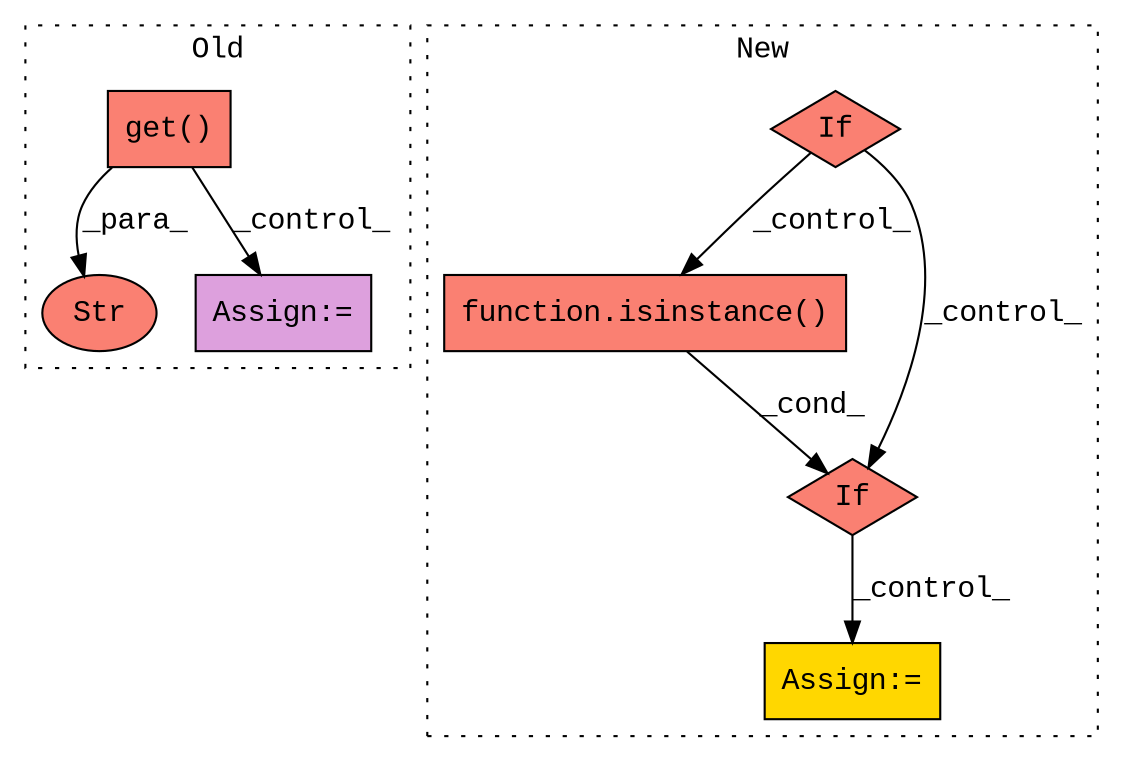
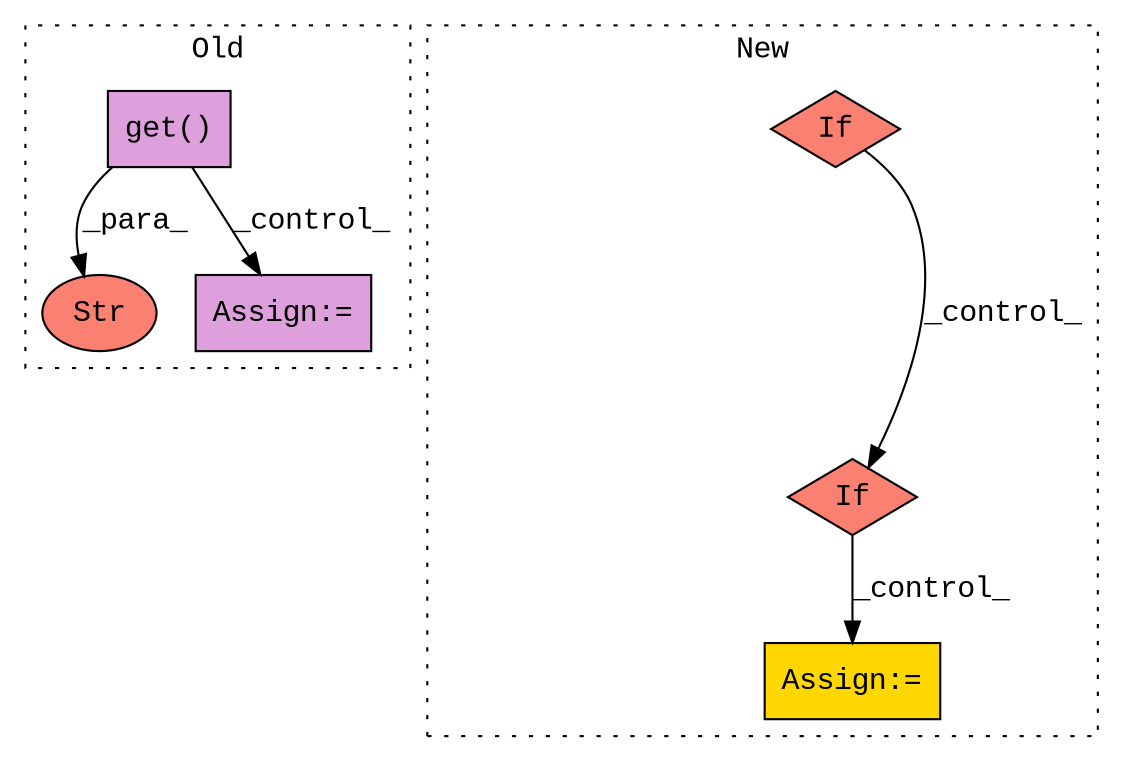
node "get()": fillcolor salmon -> plum
node "function.isinstance()": removed
